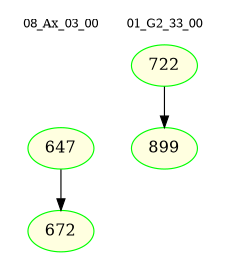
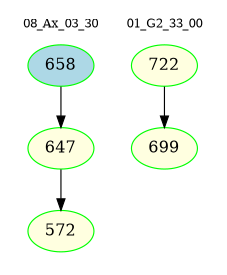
cluster "08_Ax_03_00": label "08_Ax_03_00" -> "08_Ax_03_30"
node "658": added
node "899": label "899" -> "699"
node "672": label "672" -> "572"
